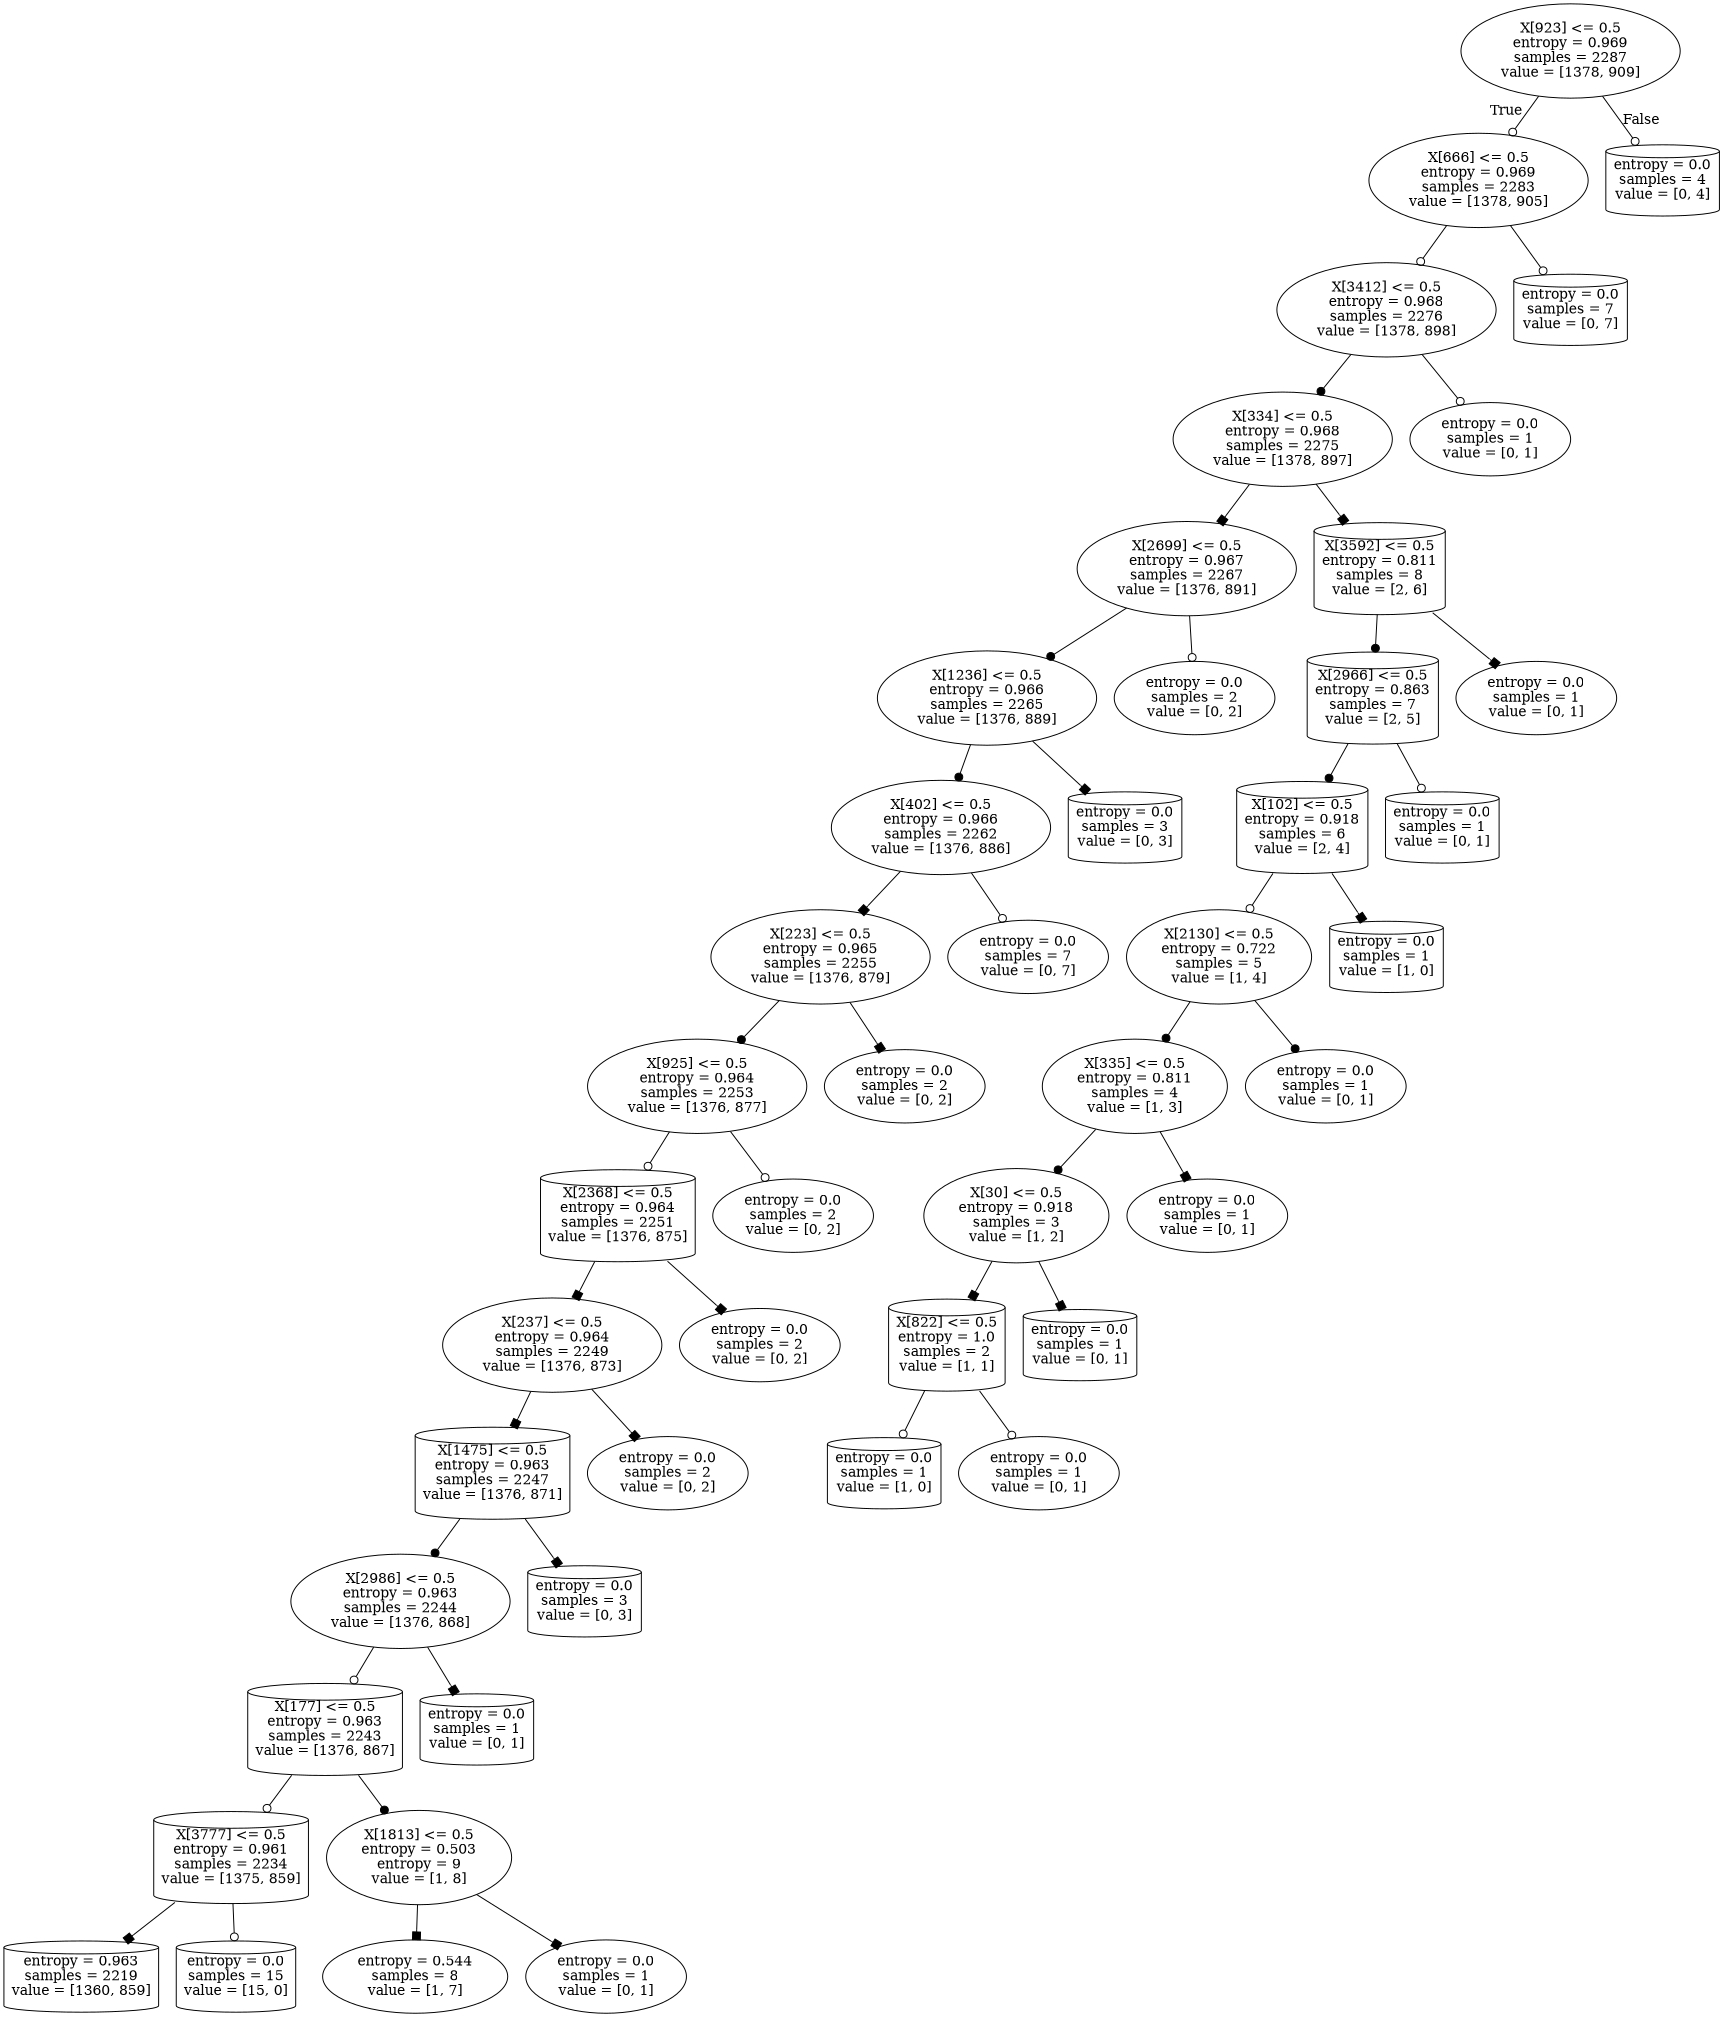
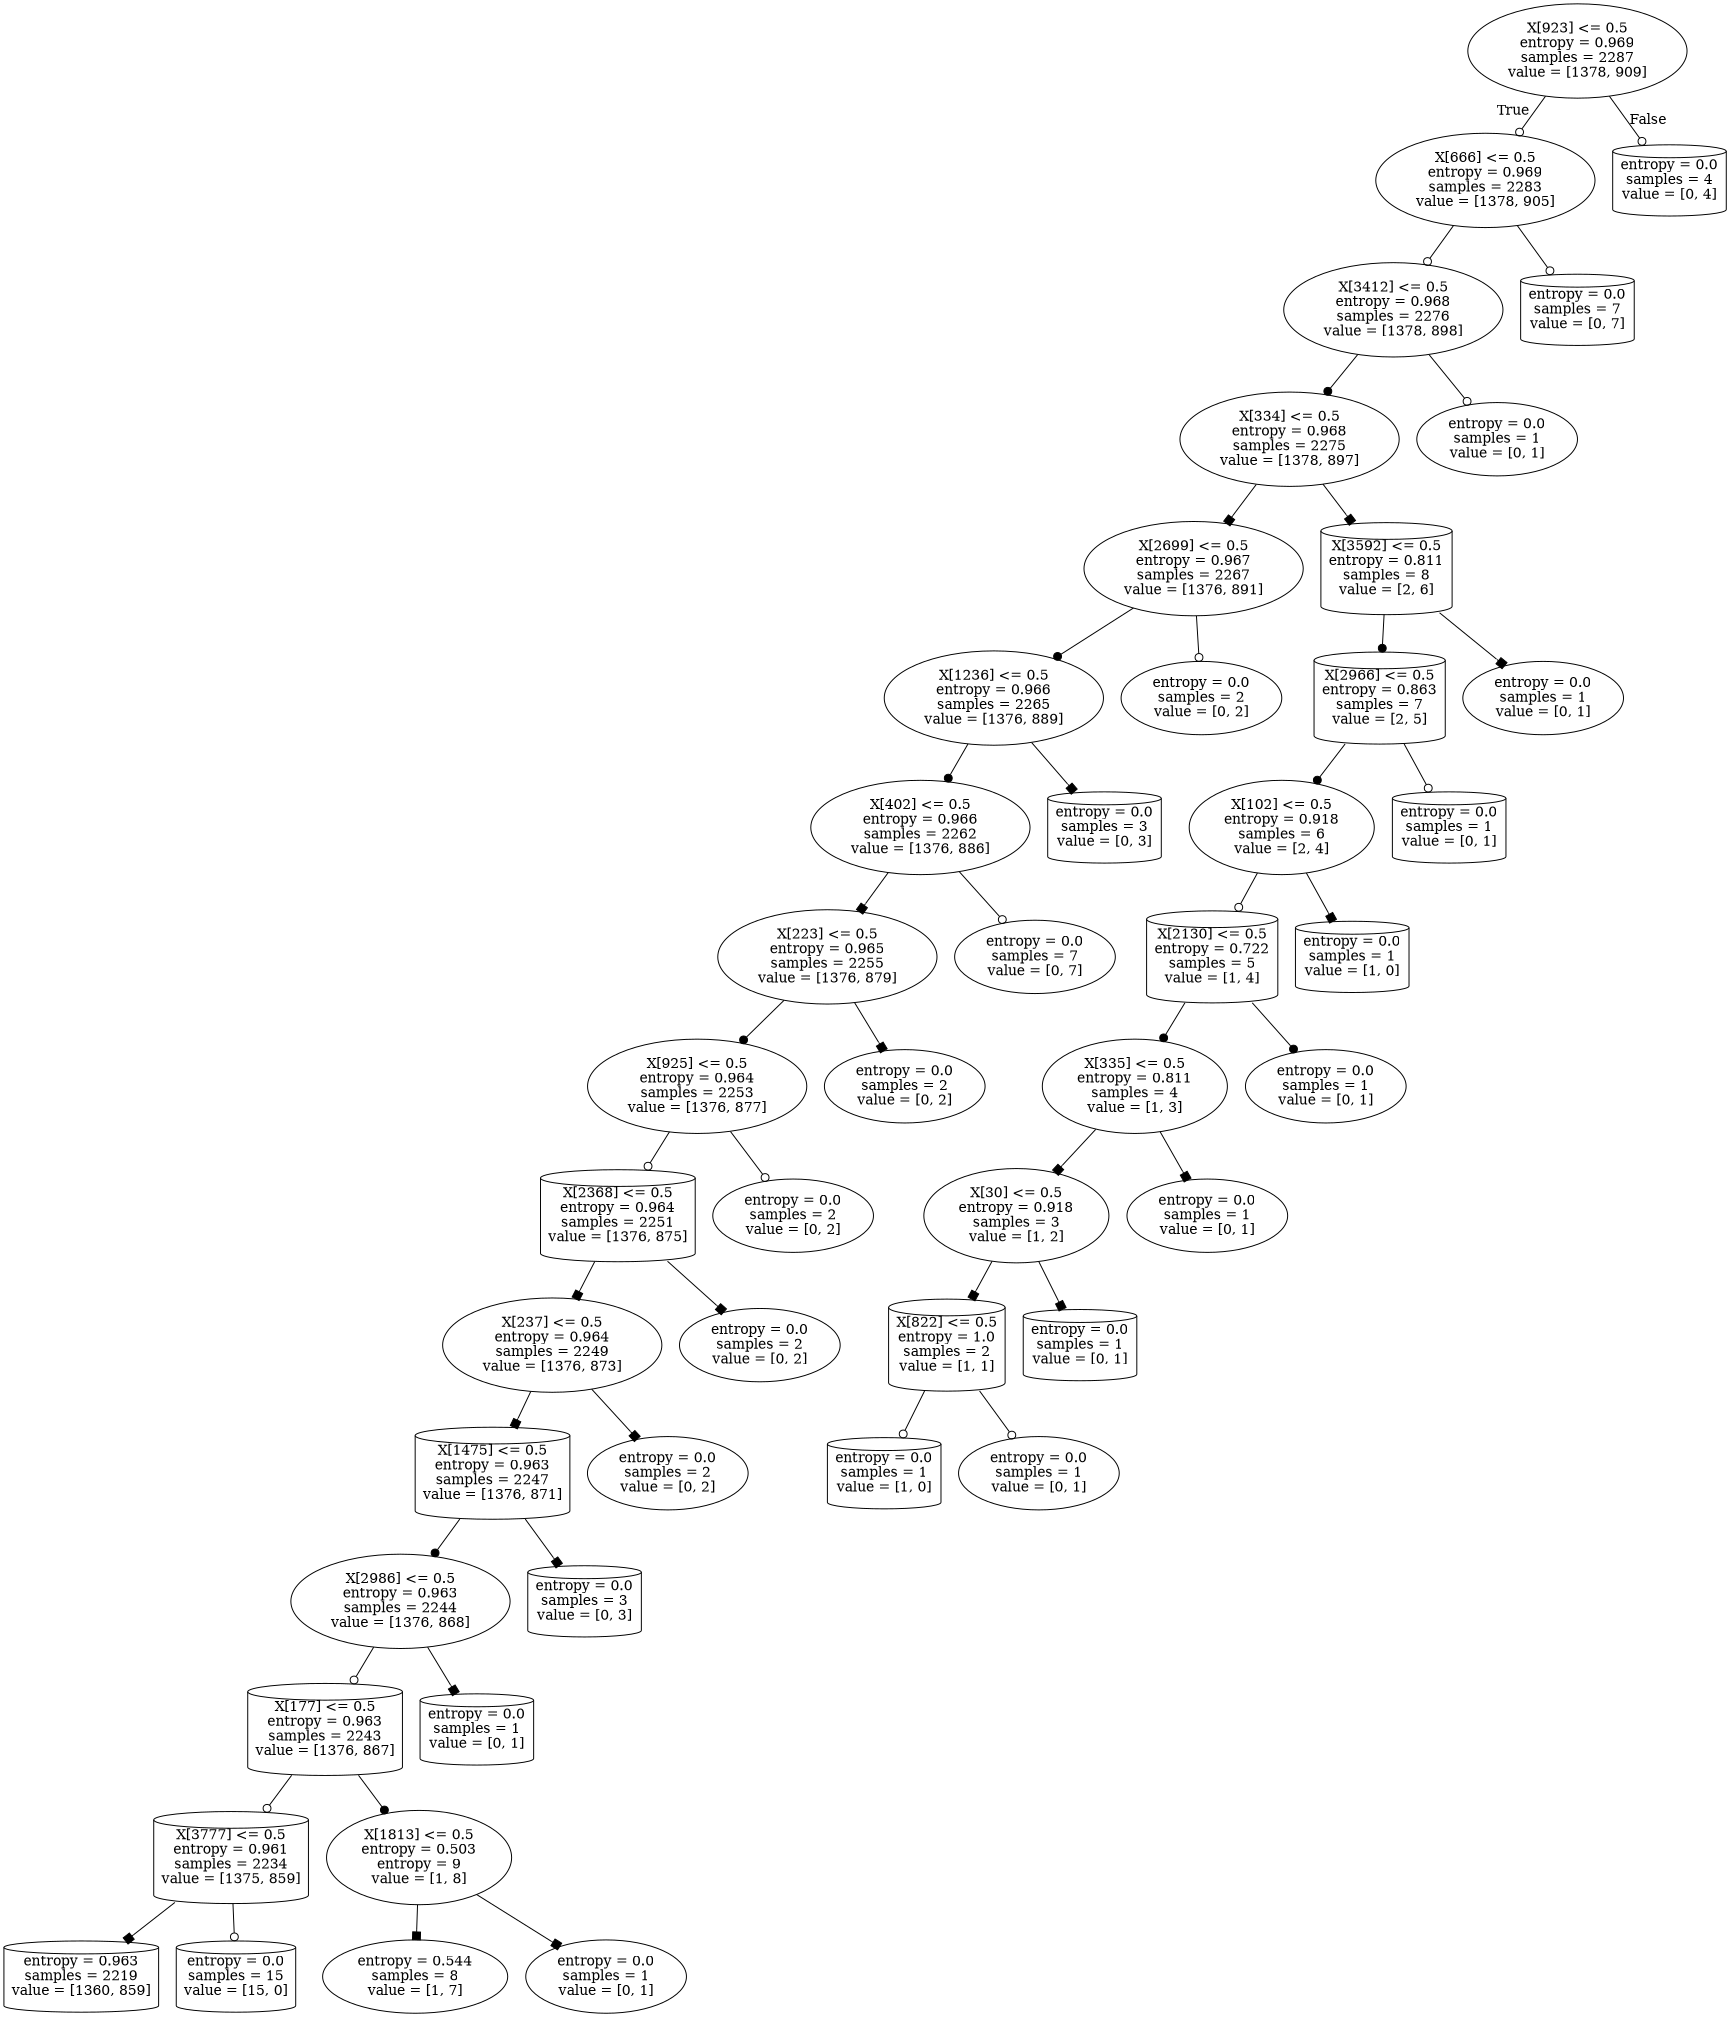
node "X[102] <= 0.5 entropy = 0.918 samples = 6 value = [2, 4]": shape cylinder -> ellipse
node "X[2130] <= 0.5 entropy = 0.722 samples = 5 value = [1, 4]": shape ellipse -> cylinder
edge "X[335] <= 0.5 entropy = 0.811 samples = 4 value = [1, 3]" -> "X[30] <= 0.5 entropy = 0.918 samples = 3 value = [1, 2]": arrowhead dot -> box
